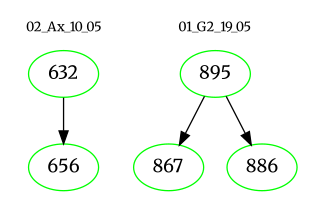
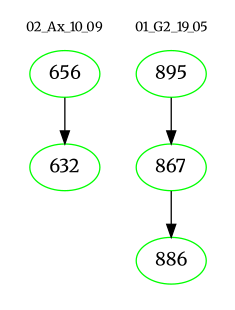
cluster "02_Ax_10_05": label "02_Ax_10_05" -> "02_Ax_10_09"
edge "632" -> "656": reversed
edge "895" -> "886": now "867" -> "886"
